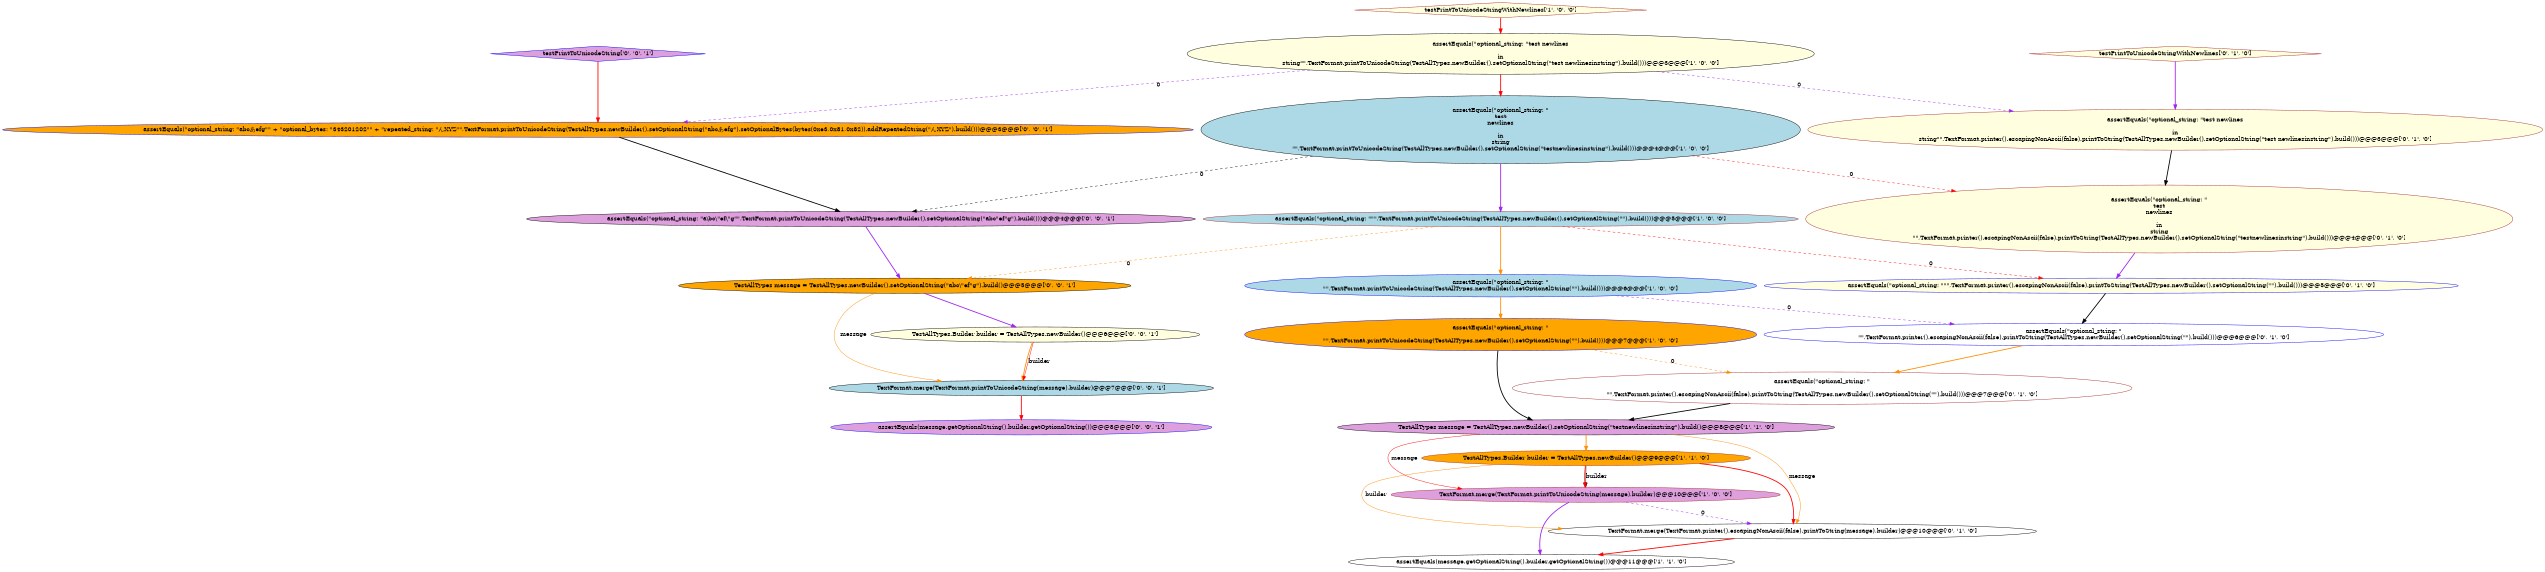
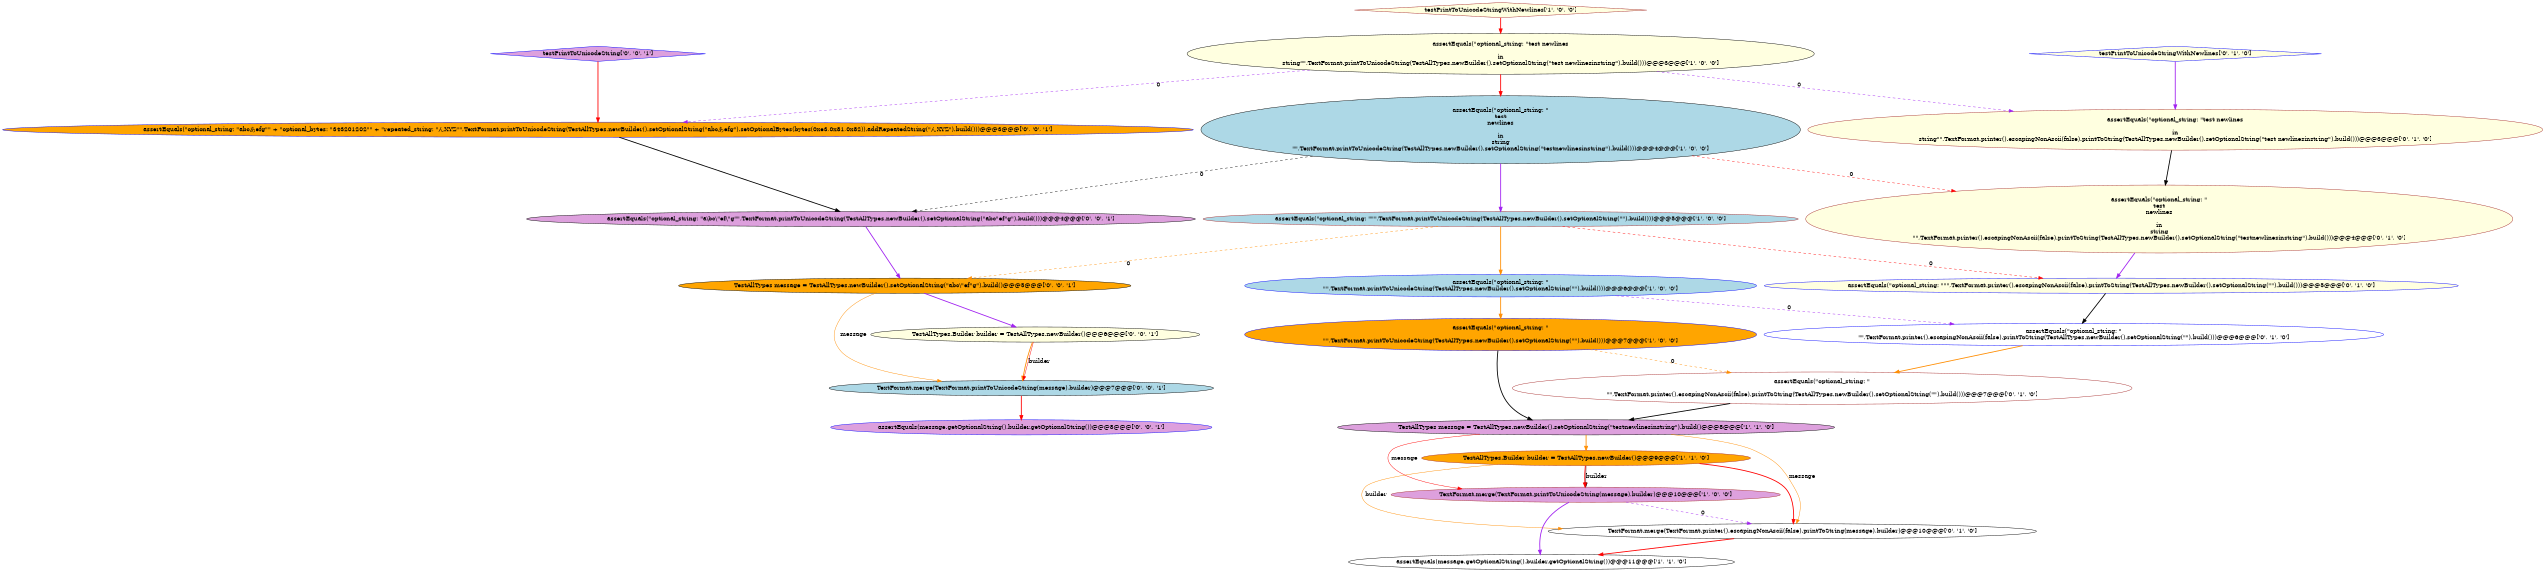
node "testPrintToUnicodeStringWithNewlines['0', '1', '0']": color brown -> blue
